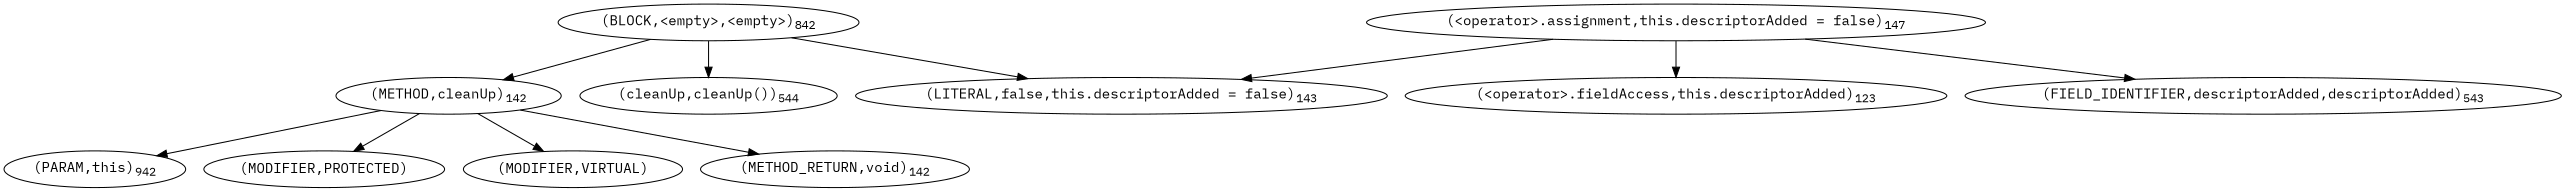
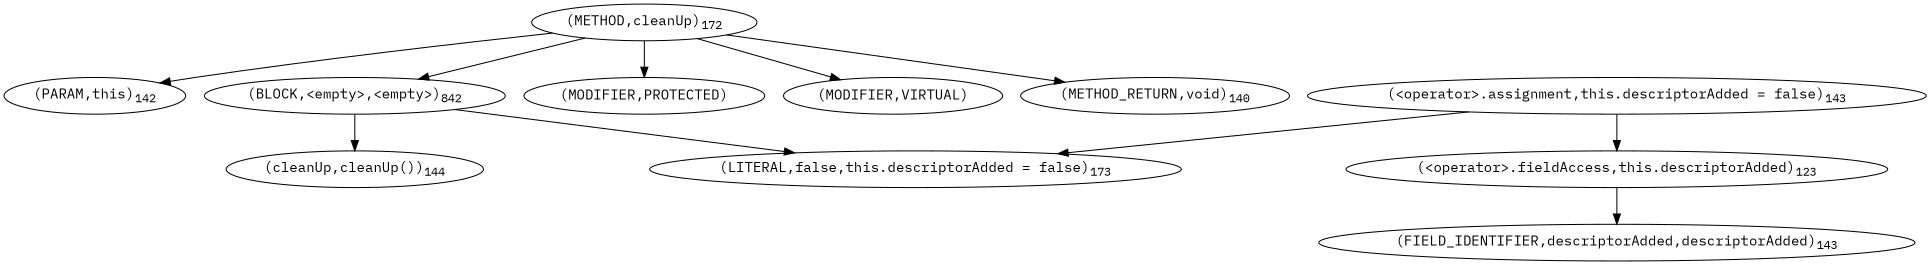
node "(<operator>.assignment,this.descriptorAdded = false)": text "147" -> "143"
edge "(BLOCK,<empty>,<empty>)" -> "(METHOD,cleanUp)": reversed
edge "(<operator>.assignment,this.descriptorAdded = false)" -> "(FIELD_IDENTIFIER,descriptorAdded,descriptorAdded)": now "(<operator>.fieldAccess,this.descriptorAdded)" -> "(FIELD_IDENTIFIER,descriptorAdded,descriptorAdded)"
node "(METHOD,cleanUp)": text "142" -> "172"
node "(cleanUp,cleanUp())": text "544" -> "144"
node "(LITERAL,false,this.descriptorAdded = false)": text "143" -> "173"
node "(FIELD_IDENTIFIER,descriptorAdded,descriptorAdded)": text "543" -> "143"
node "(PARAM,this)": text "942" -> "142"
node "(METHOD_RETURN,void)": text "142" -> "140"
